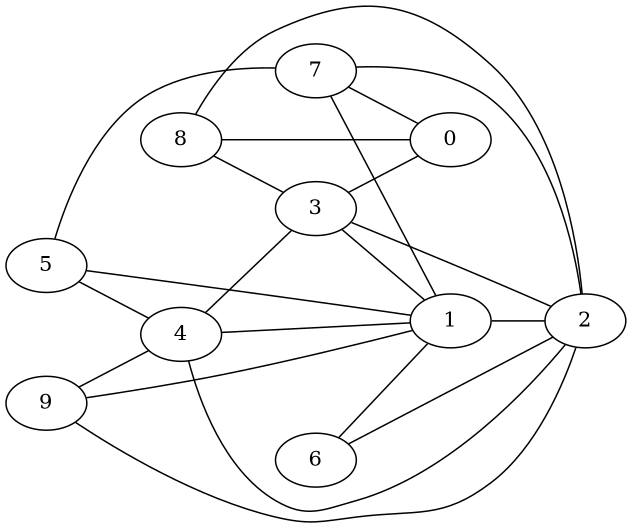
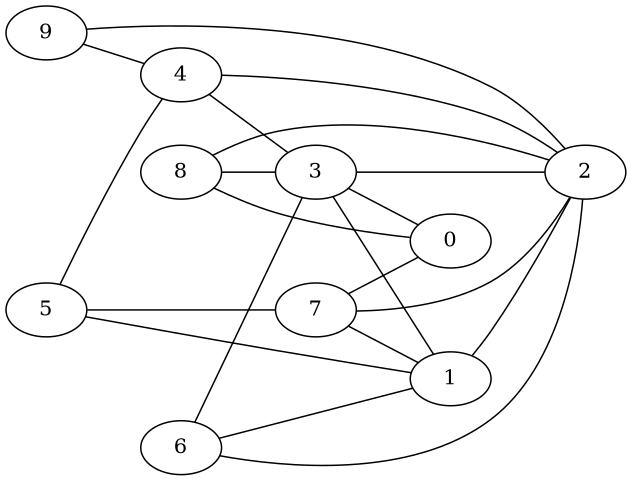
edge "3" -- "6": added
edge "1" -- "4": removed
edge "1" -- "9": removed
